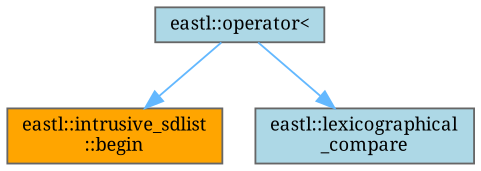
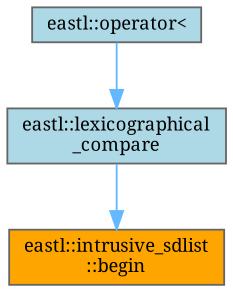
edge "eastl::operator<" -> "eastl::intrusive_sdlist ::begin": now "eastl::lexicographical _compare" -> "eastl::intrusive_sdlist ::begin"
